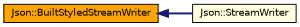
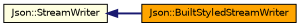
edge "Json::StreamWriter" -> "Json::BuiltStyledStreamWriter": reversed
